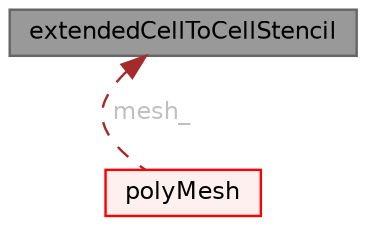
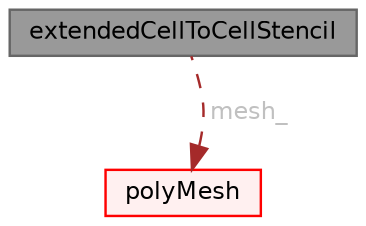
edge "polyMesh" -> "extendedCellToCellStencil": reversed
